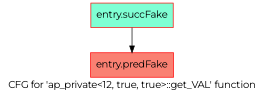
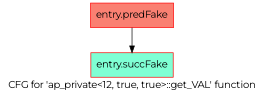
edge "entry.succFake" -> "entry.predFake": reversed
